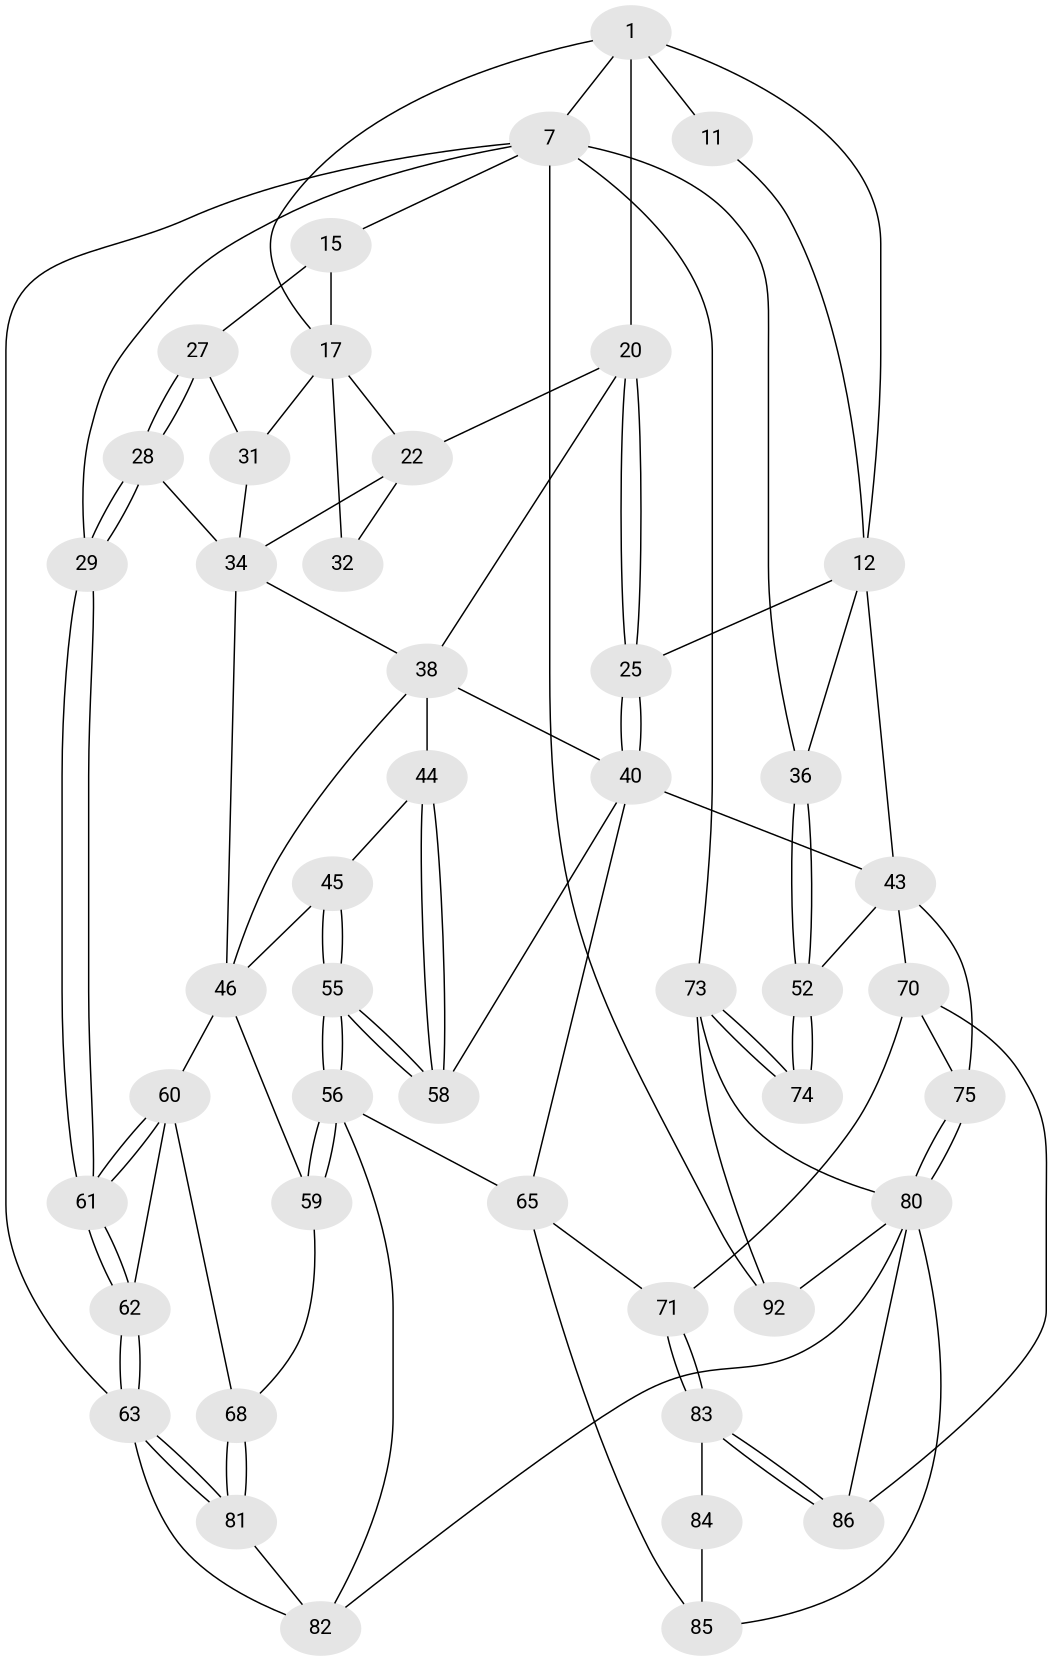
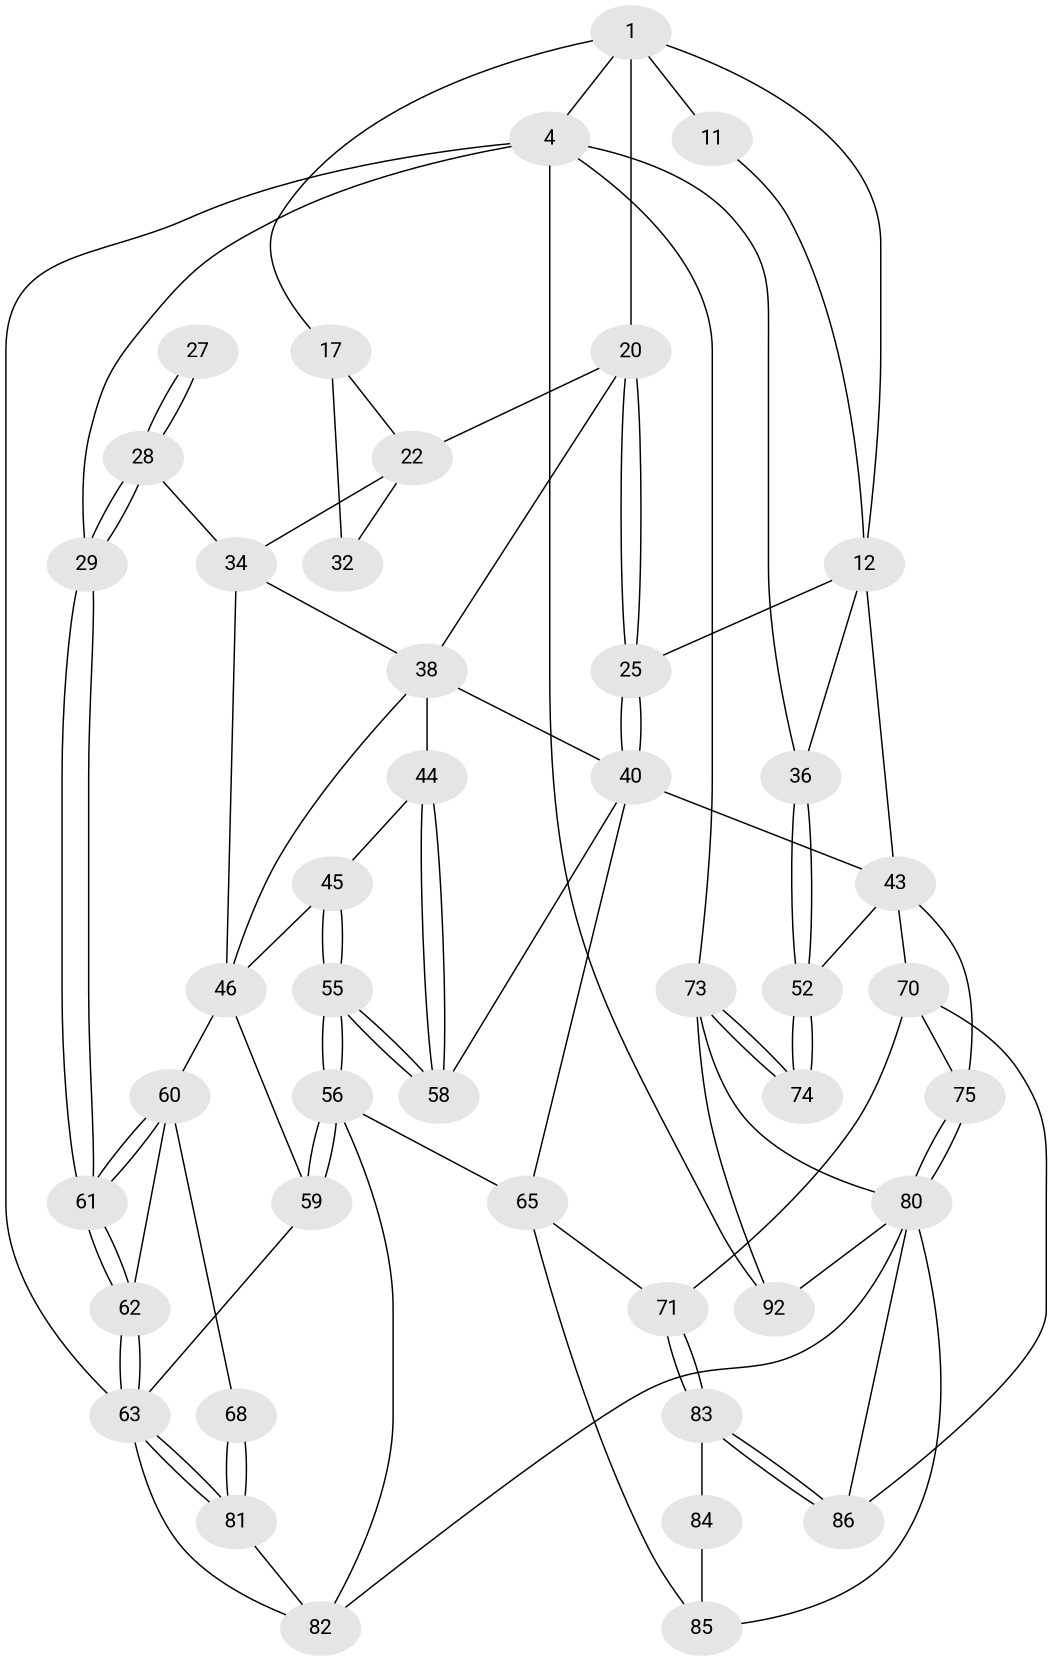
node "7": label "7" -> "4"
node "15": removed
node "31": removed
edge "59" -- "68": now "59" -- "63"
